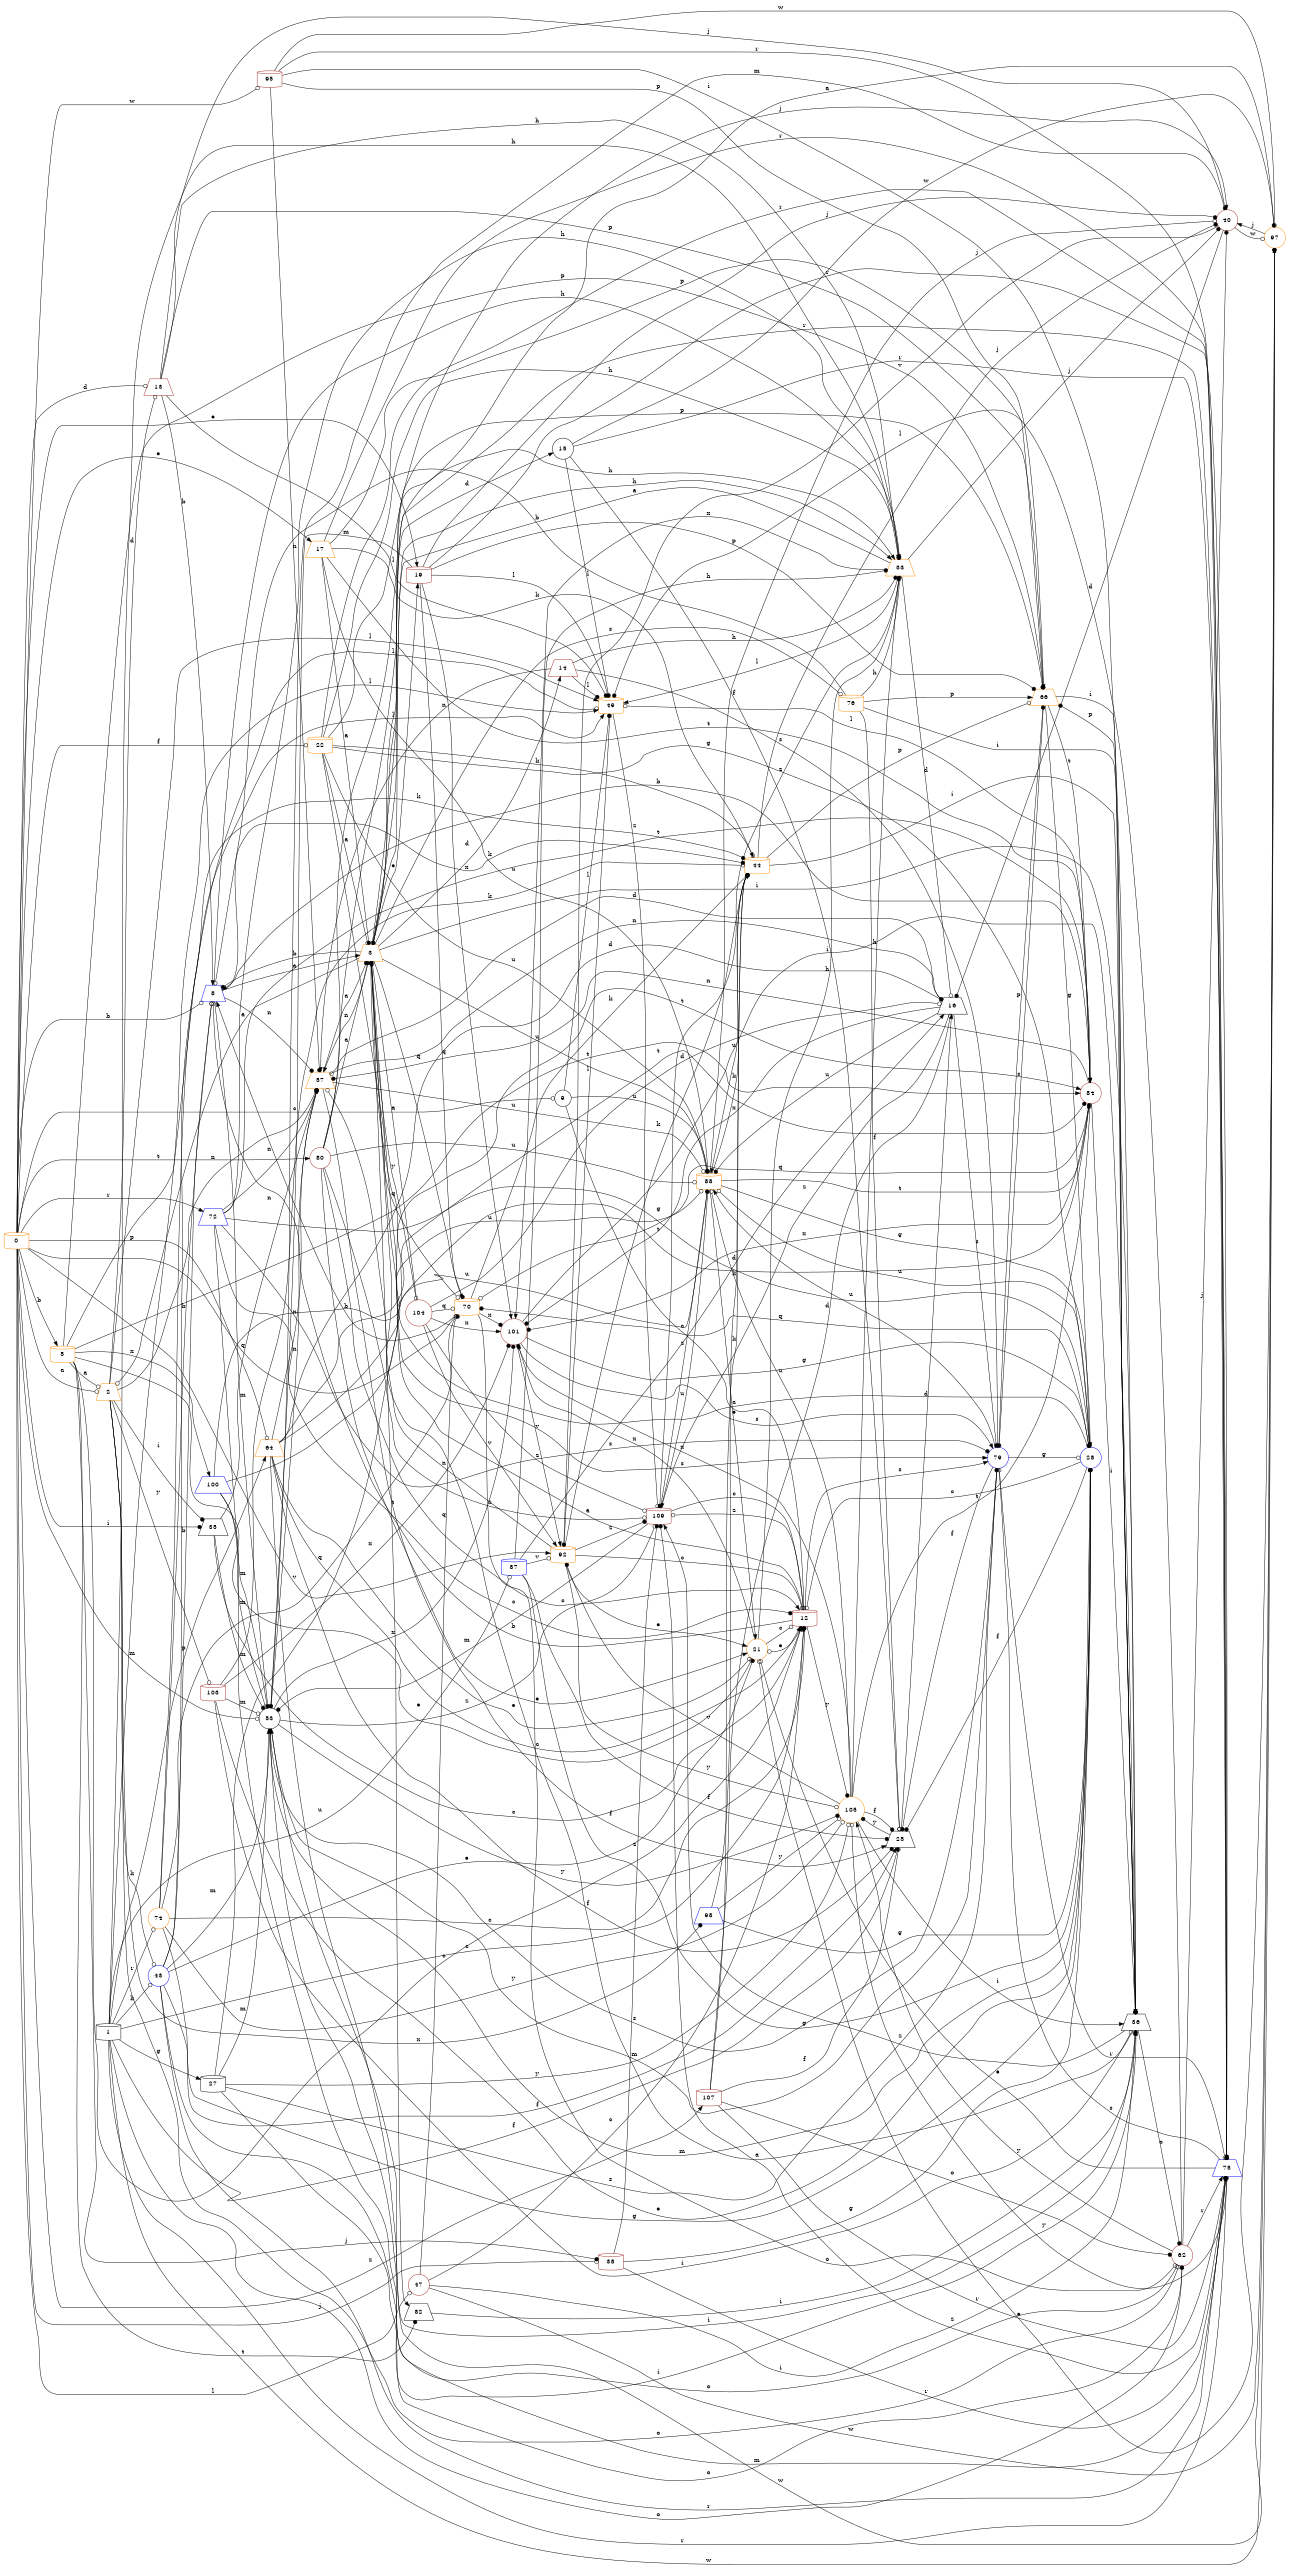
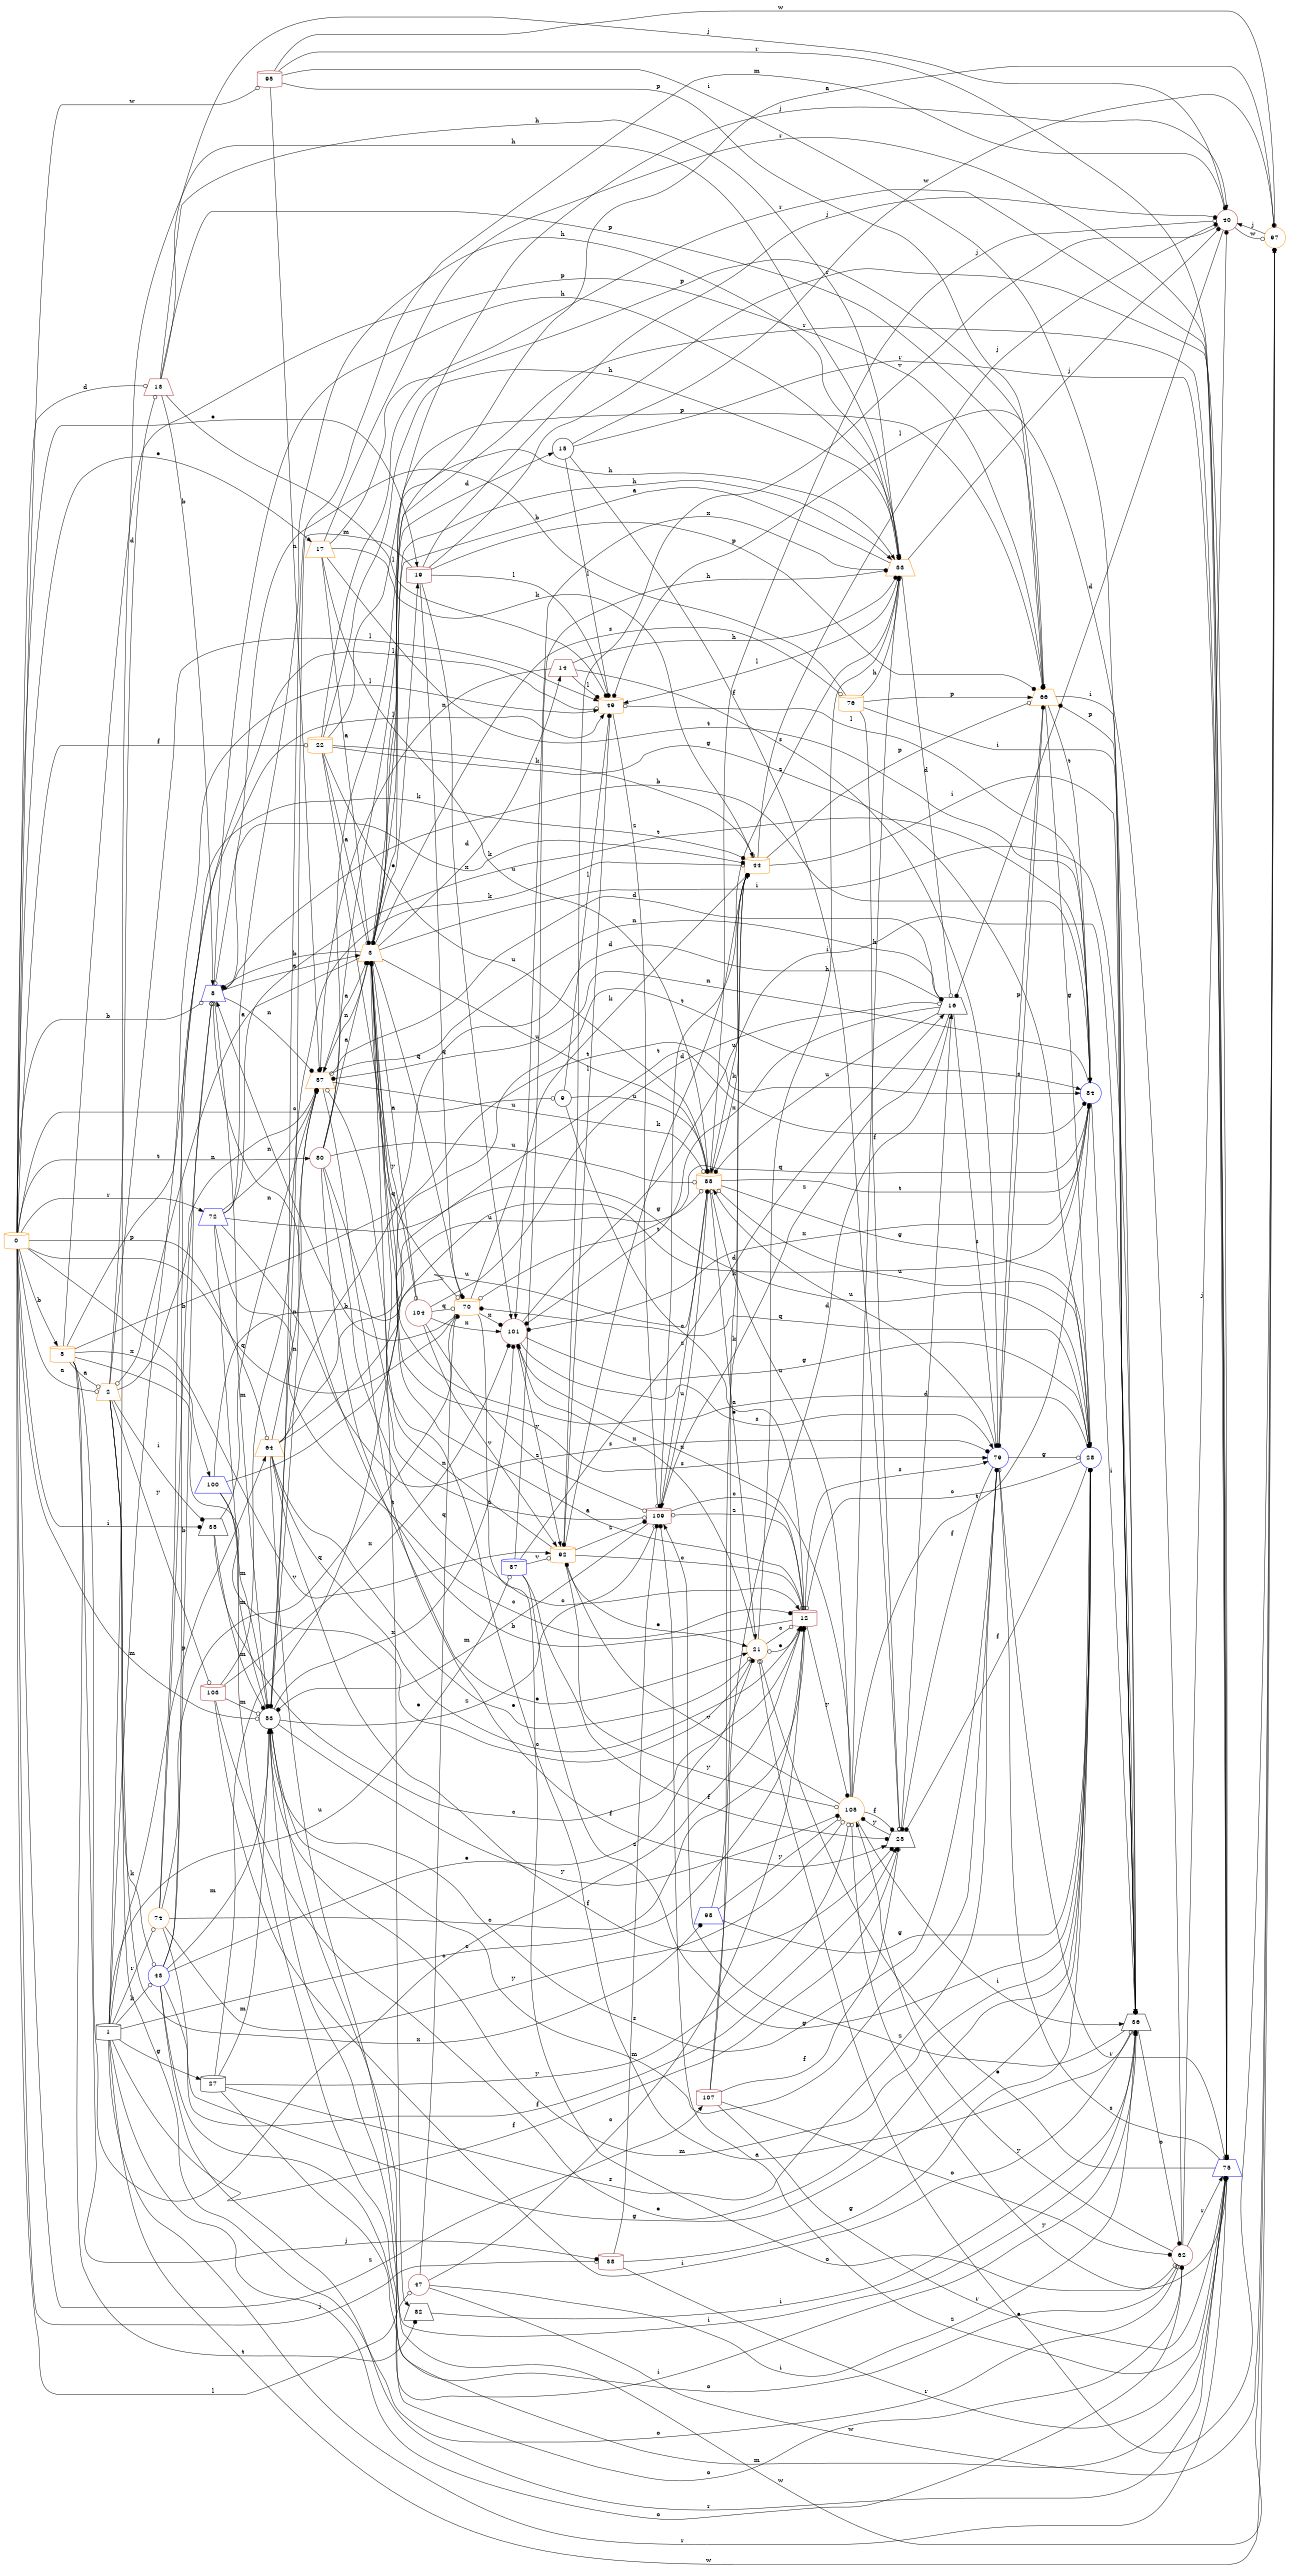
node "84": color brown -> blue
